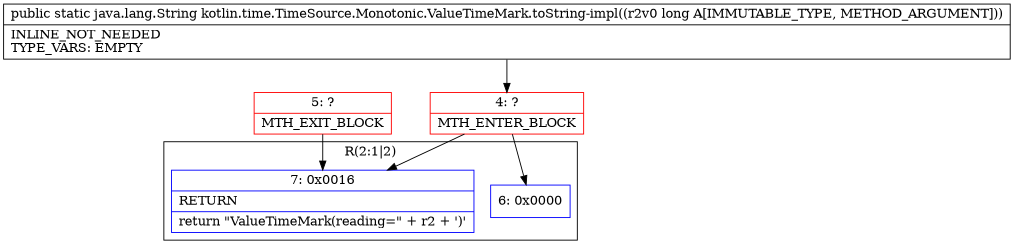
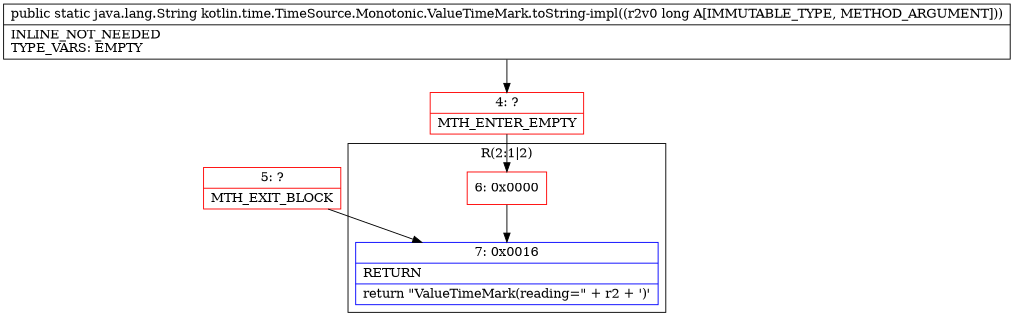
node "4: ?": text "MTH_ENTER_BLOCK" -> "MTH_ENTER_EMPTY"
edge "4: ?" -> "7: 0x0016": now "6: 0x0000" -> "7: 0x0016"
node "6: 0x0000": color blue -> red
